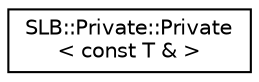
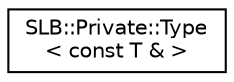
node "SLB::Private::Private < const T & >": label "SLB::Private::Private < const T & >" -> "SLB::Private::Type < const T & >"
